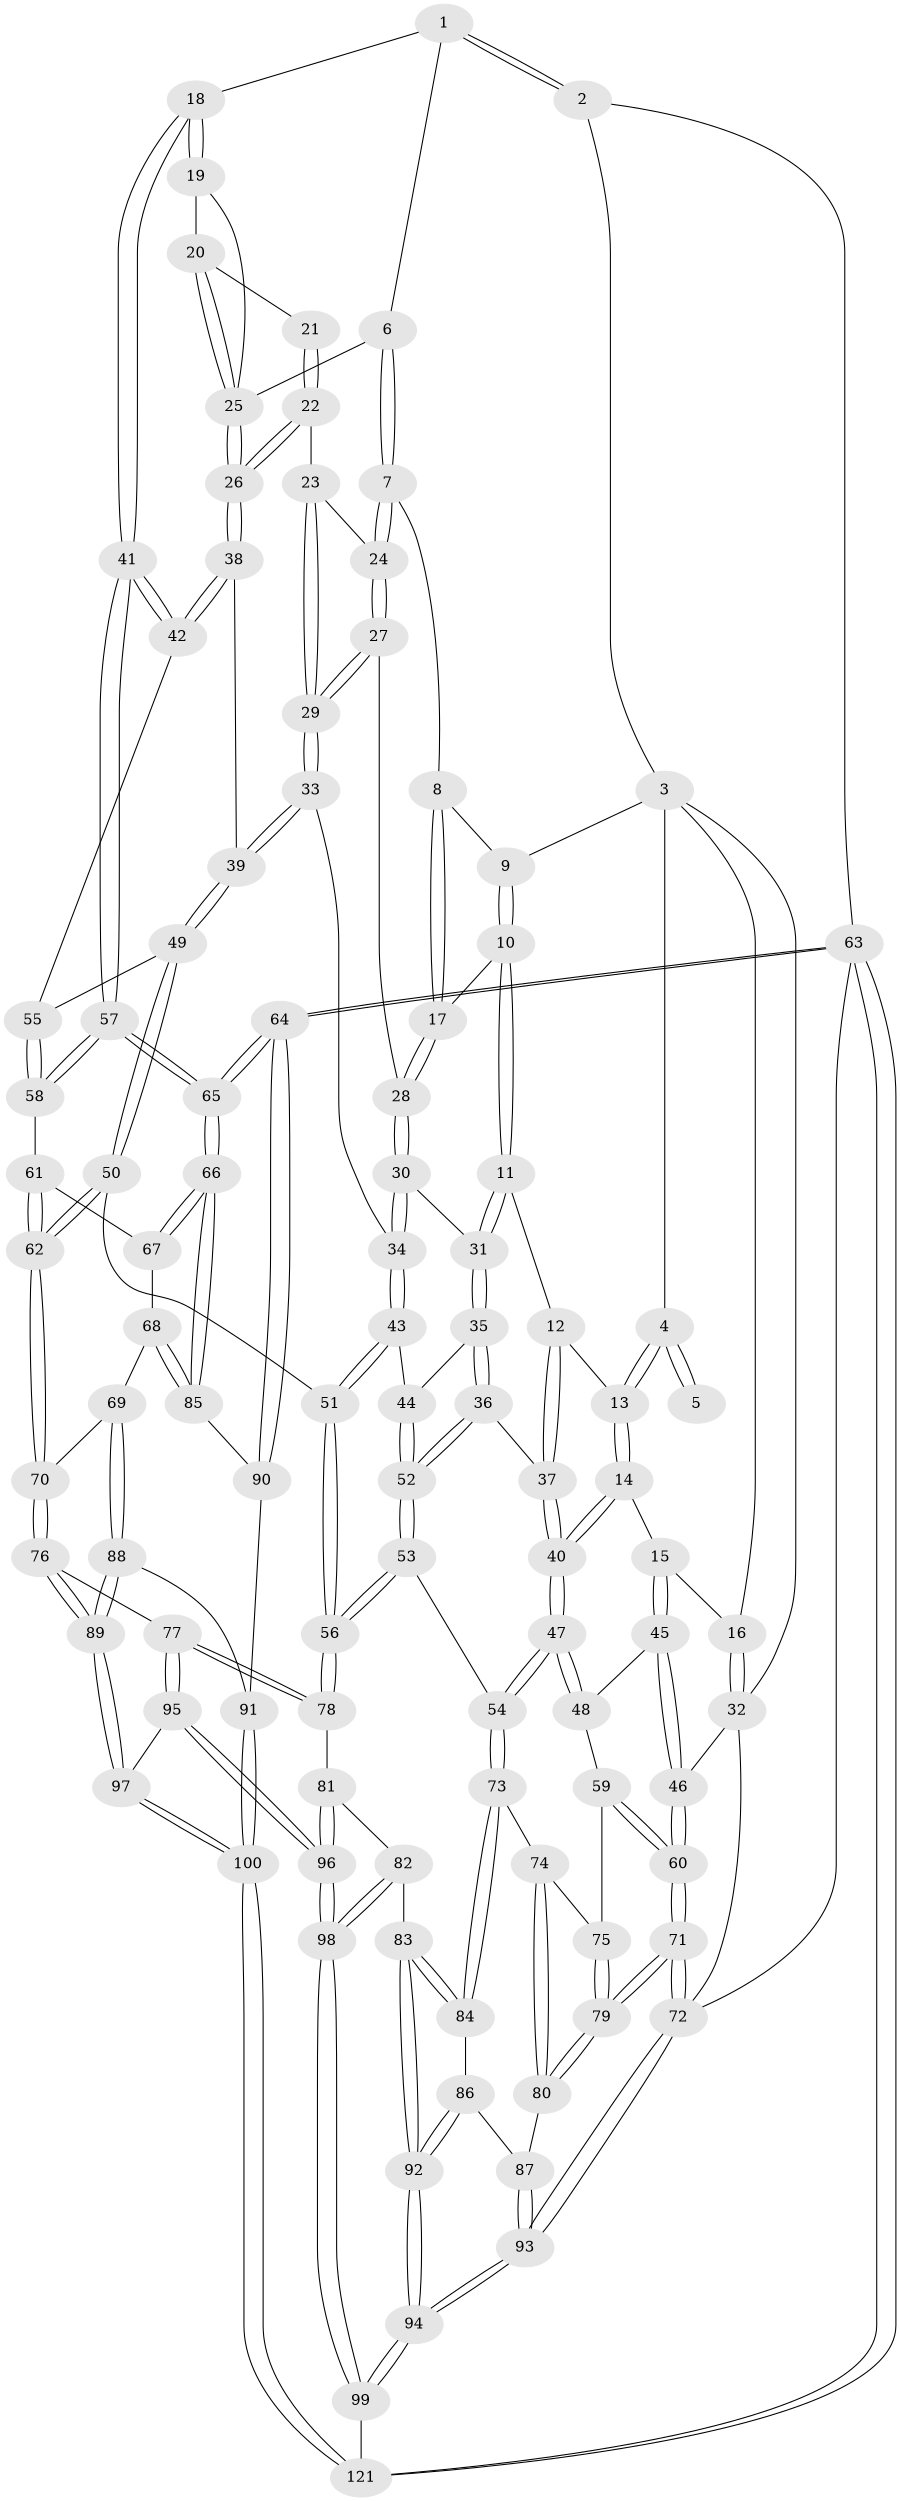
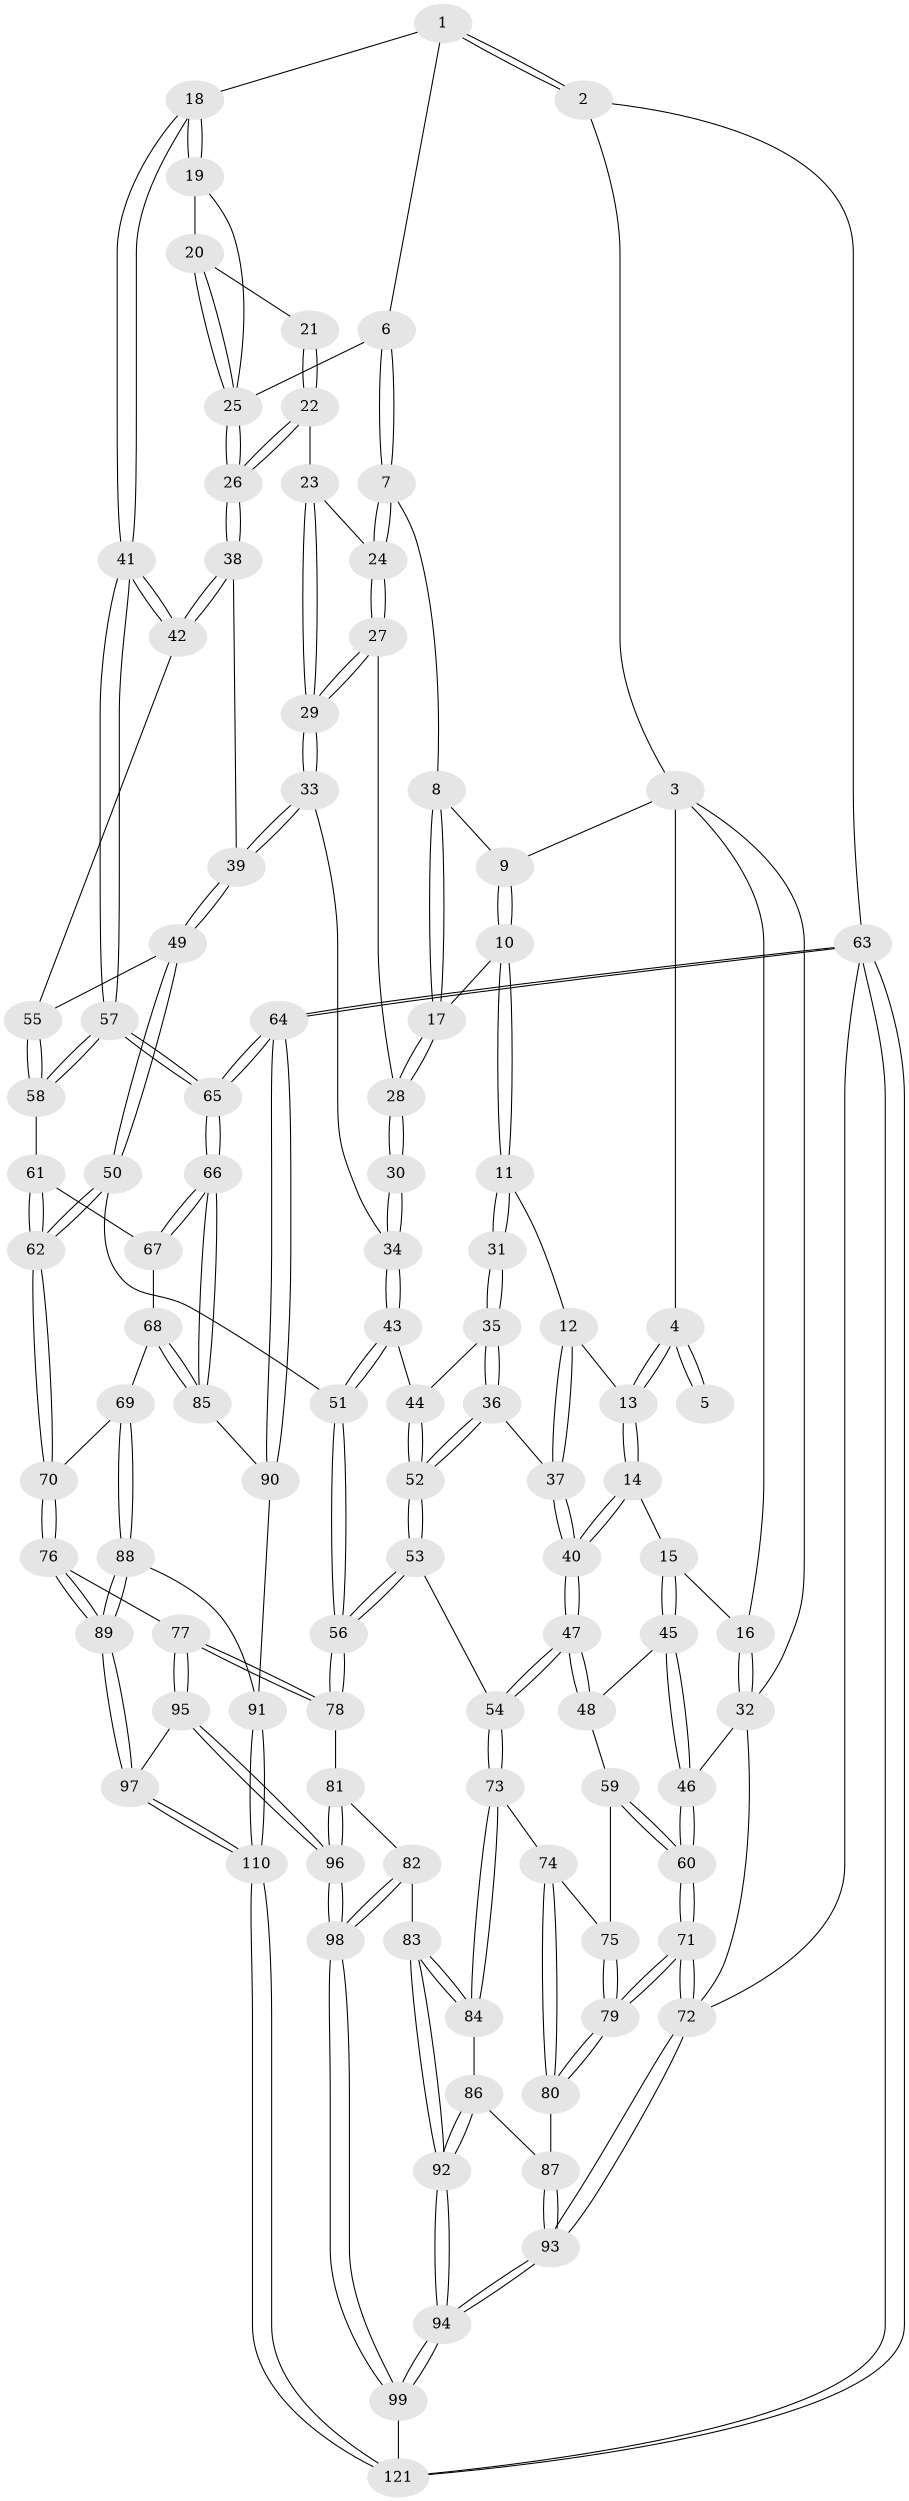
edge "30" -- "31": removed
node "100": label "100" -> "110"
